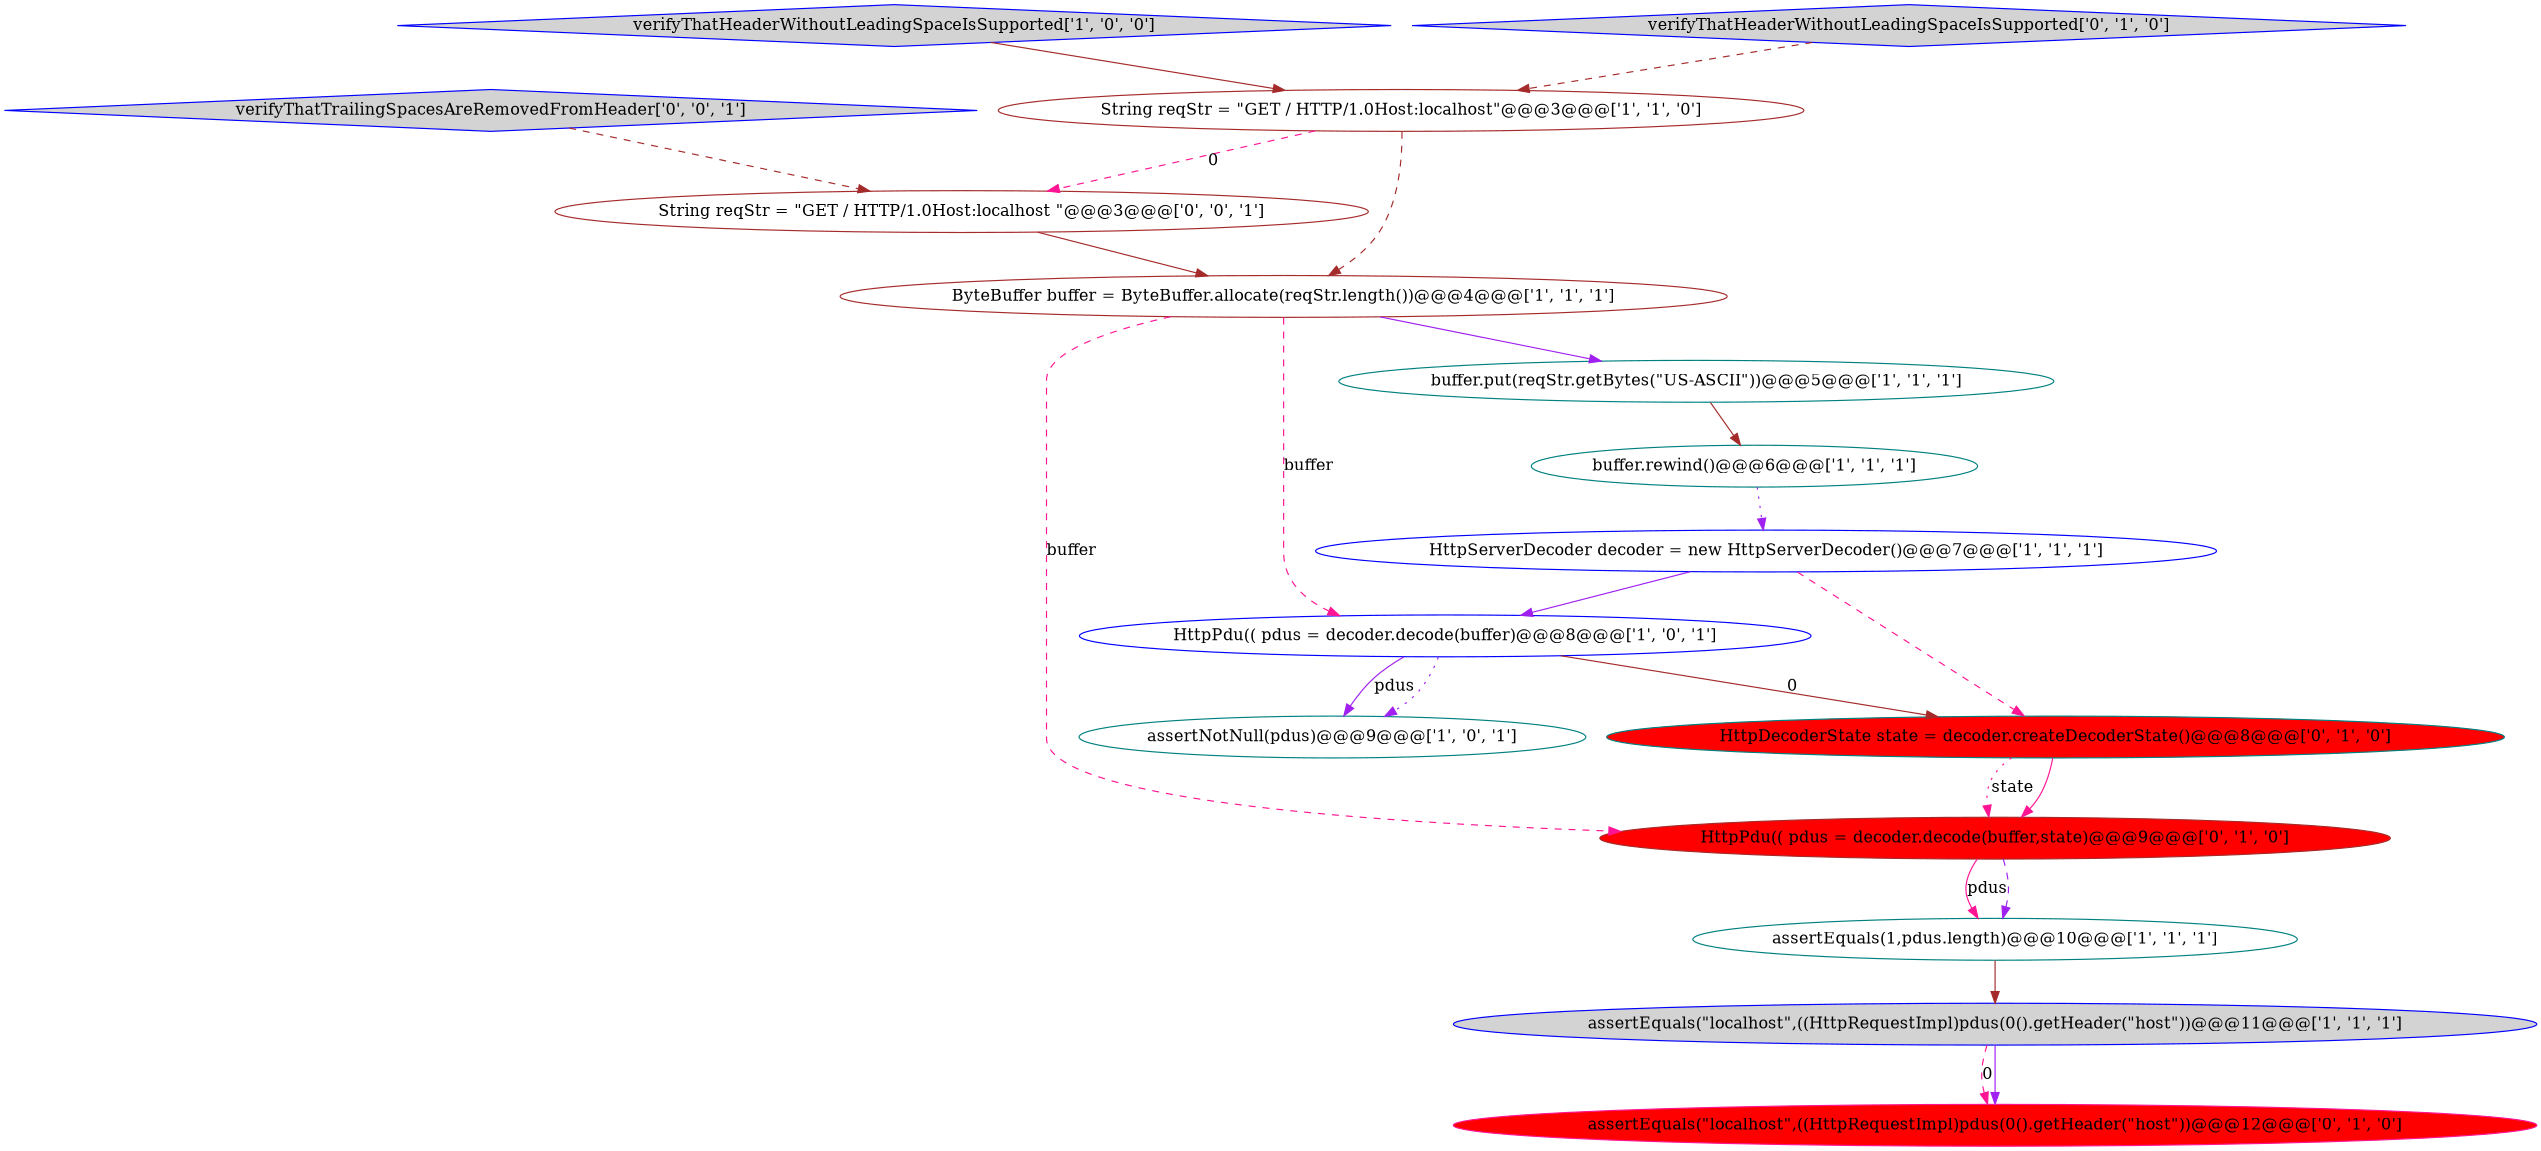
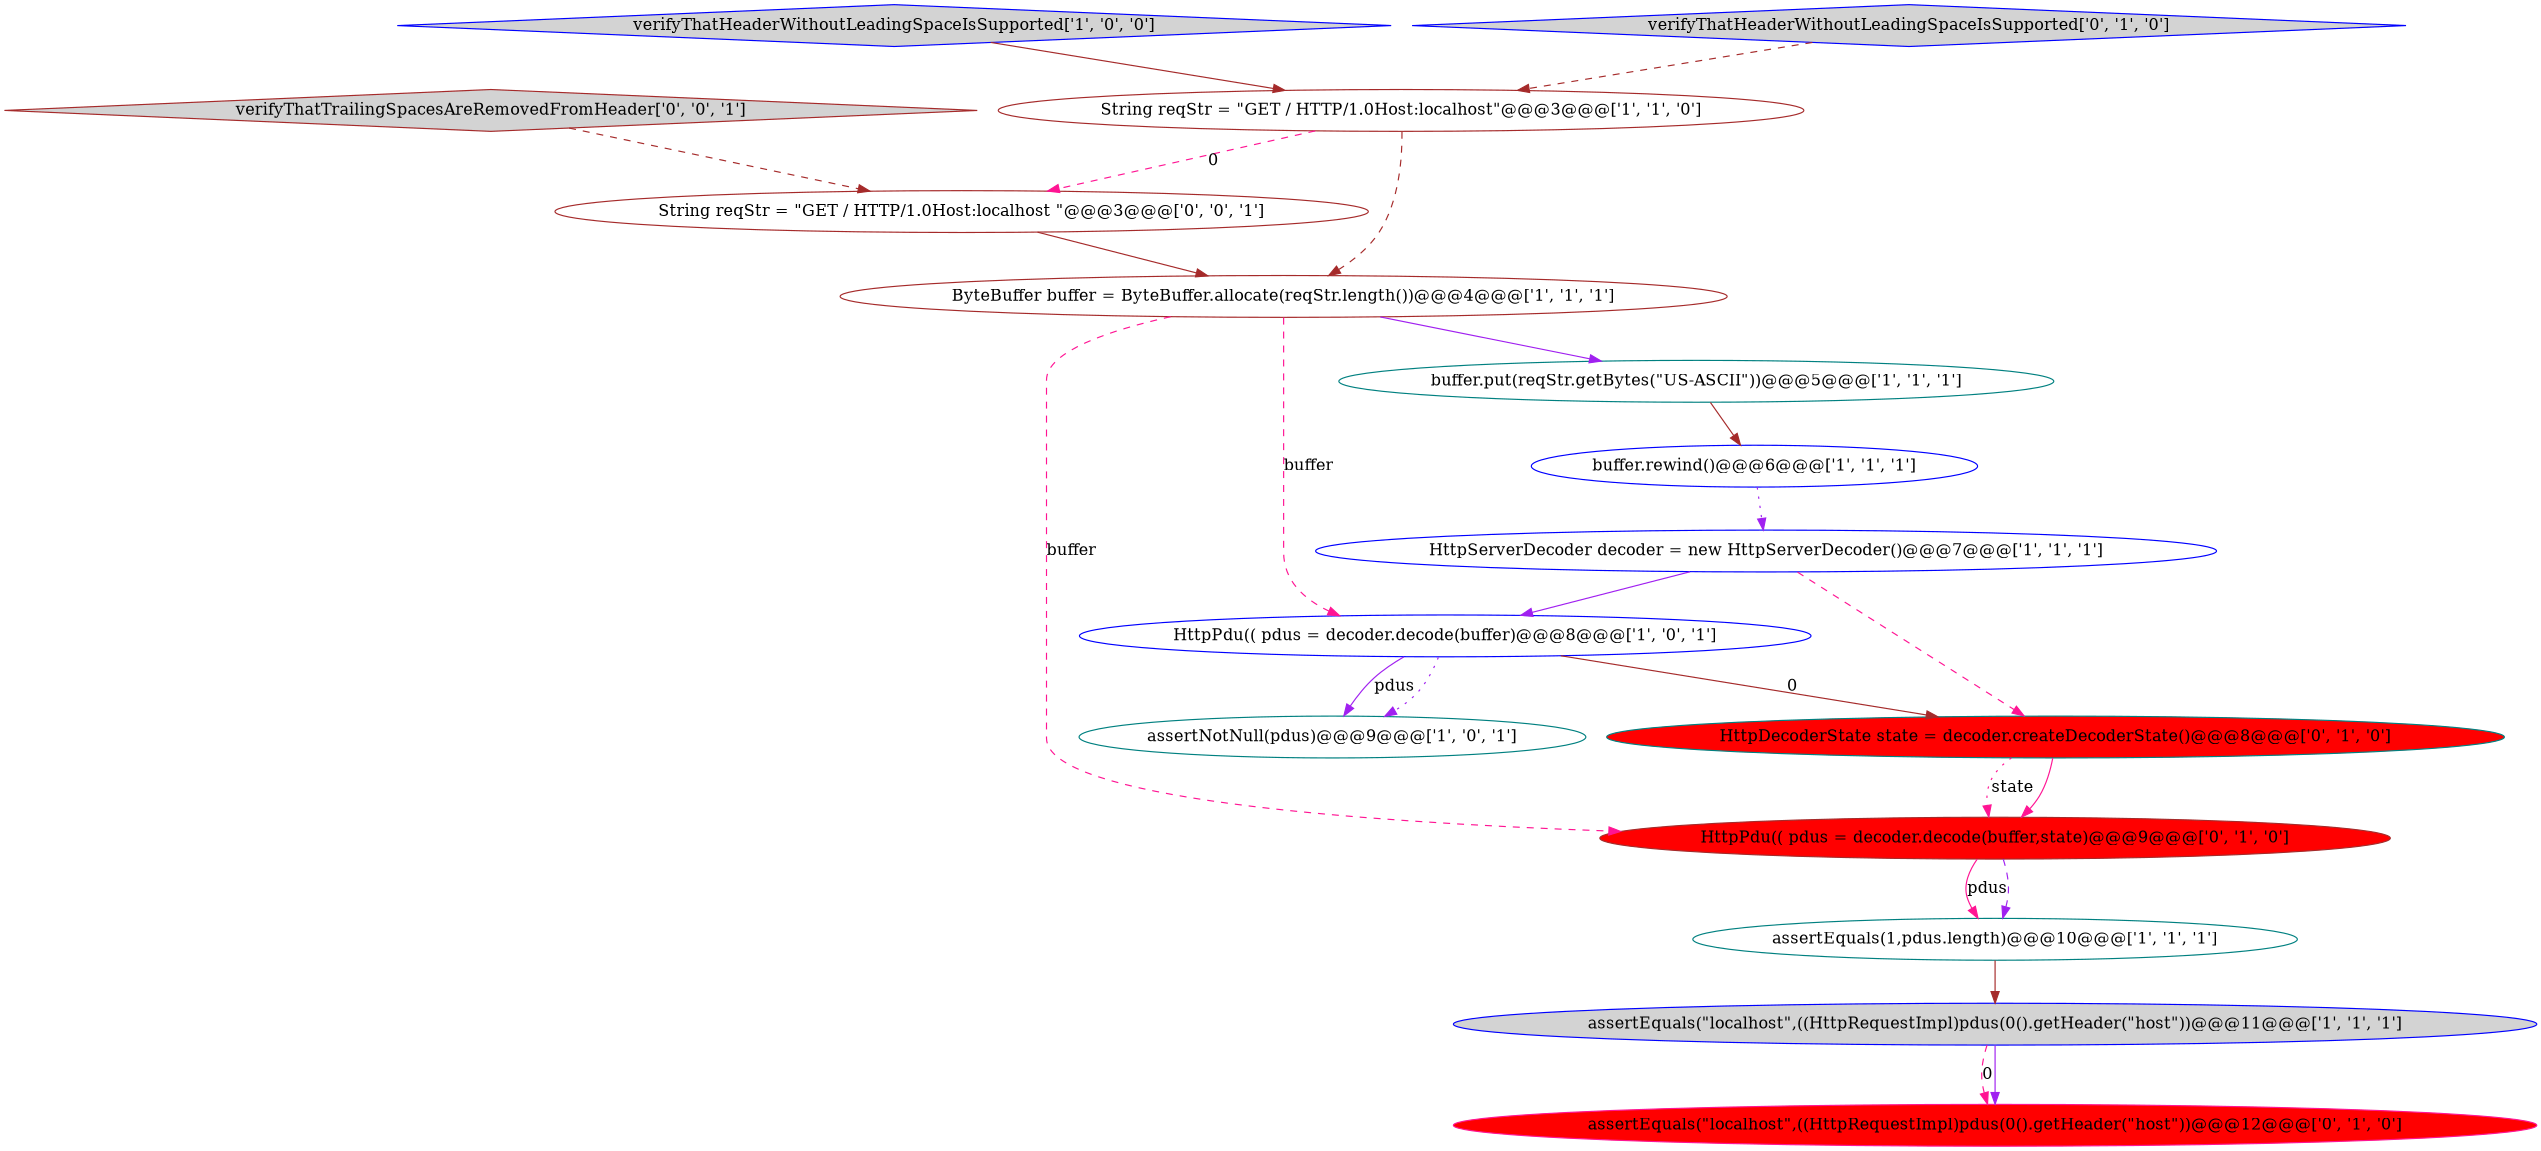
node "verifyThatTrailingSpacesAreRemovedFromHeader['0', '0', '1']": color blue -> brown
node "buffer.rewind()@@@6@@@['1', '1', '1']": color teal -> blue
